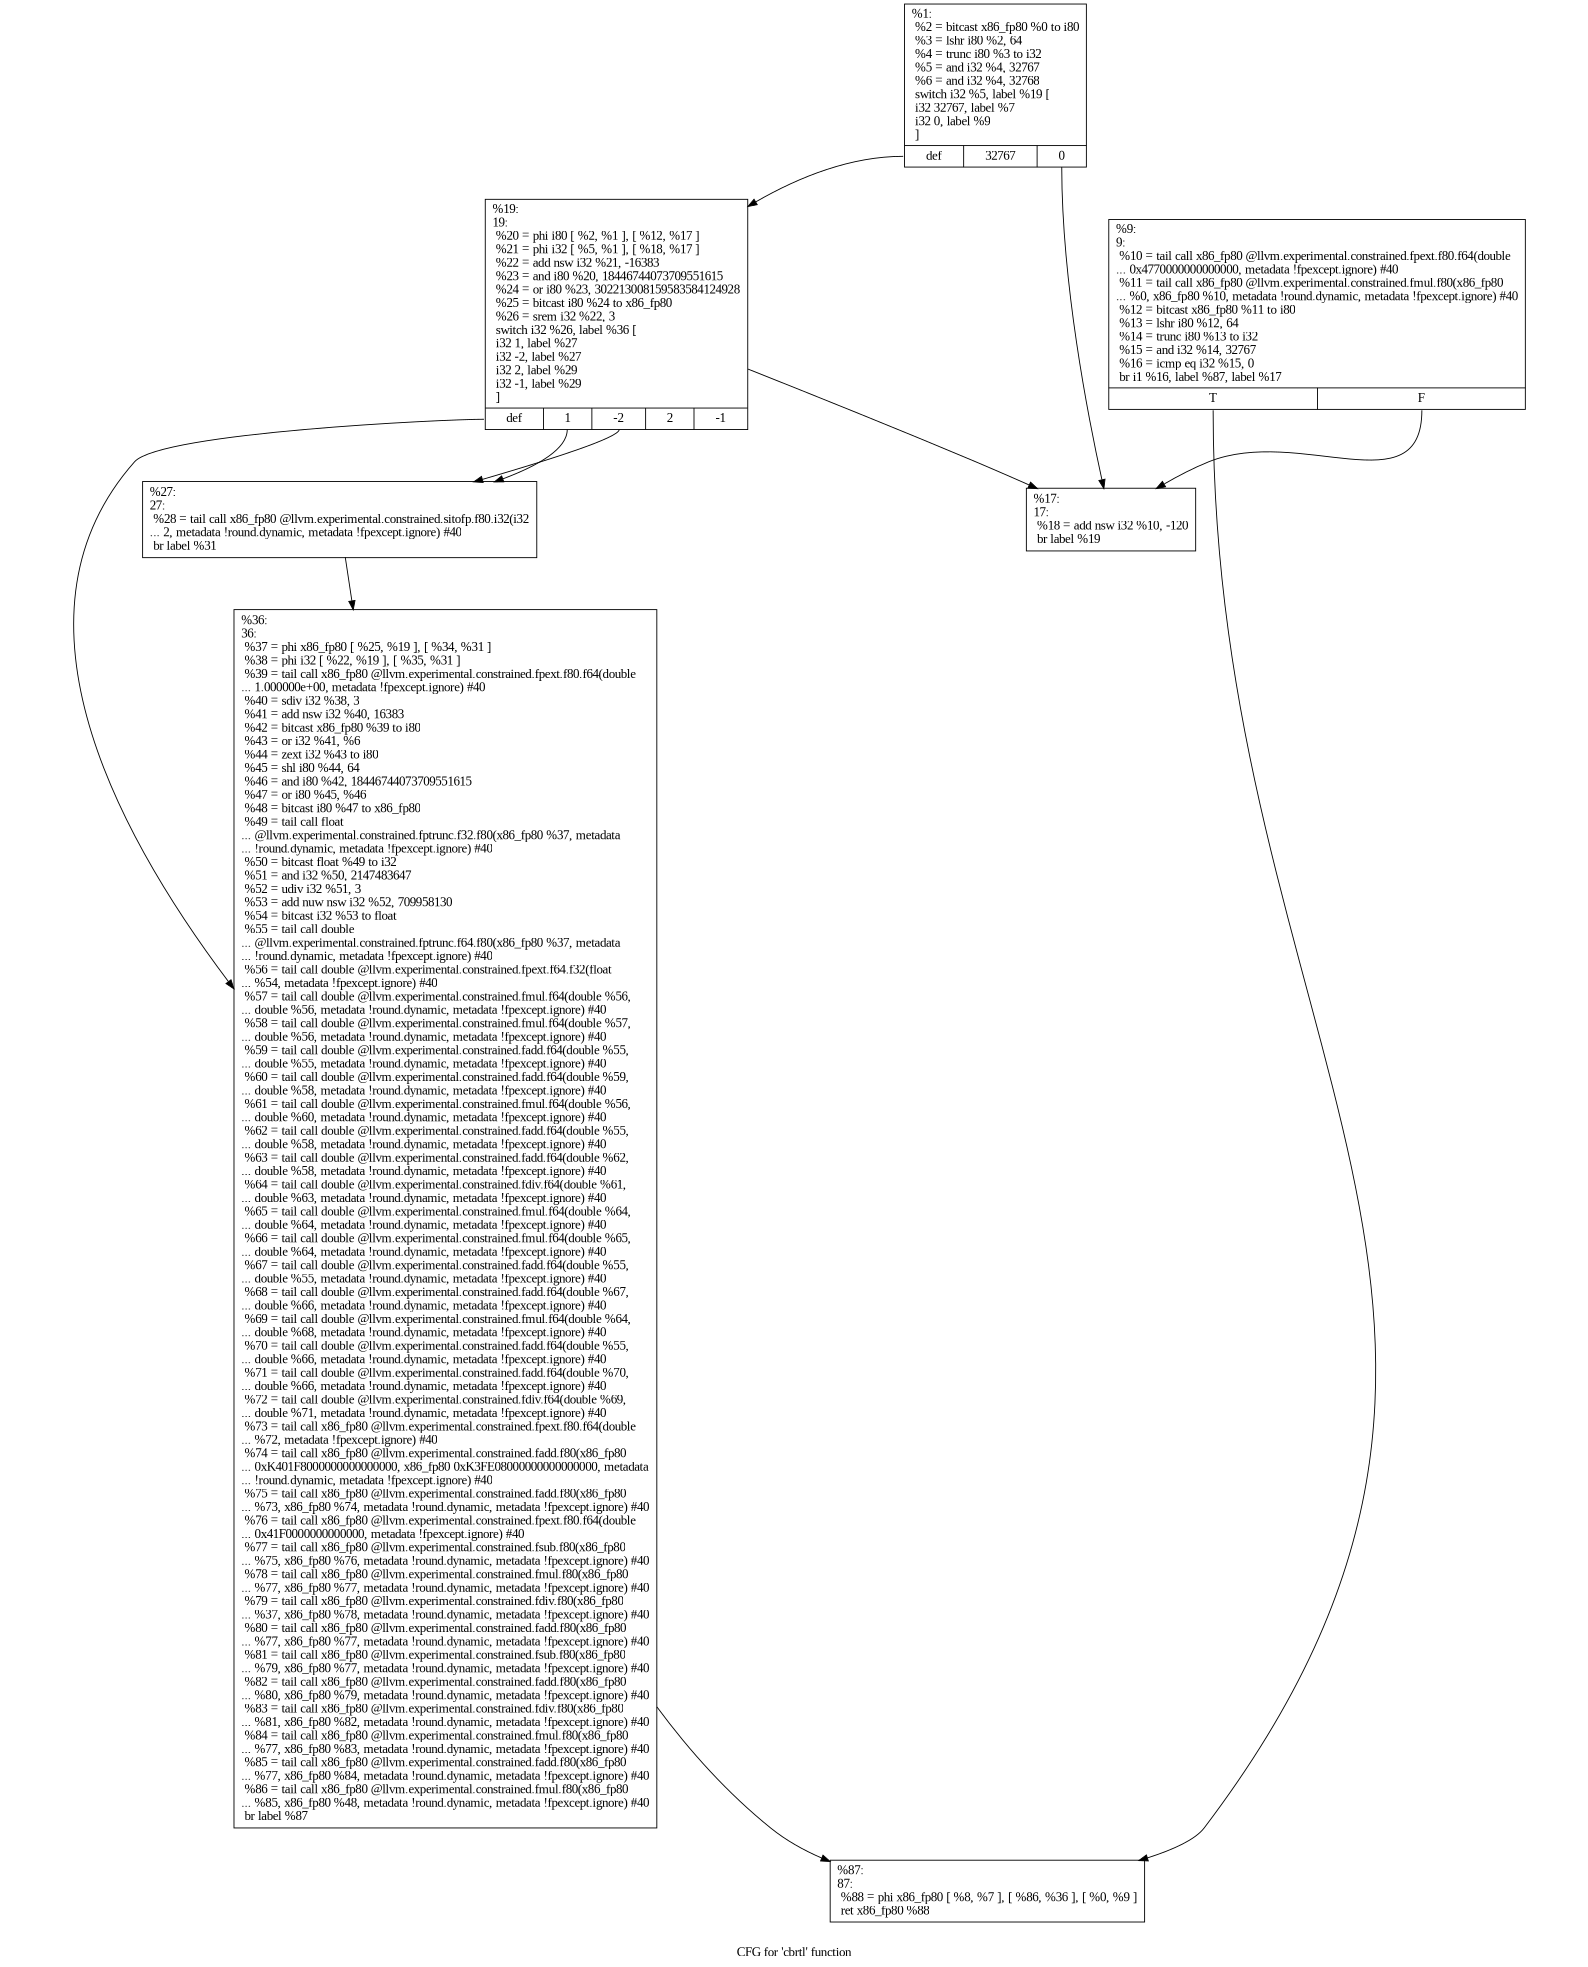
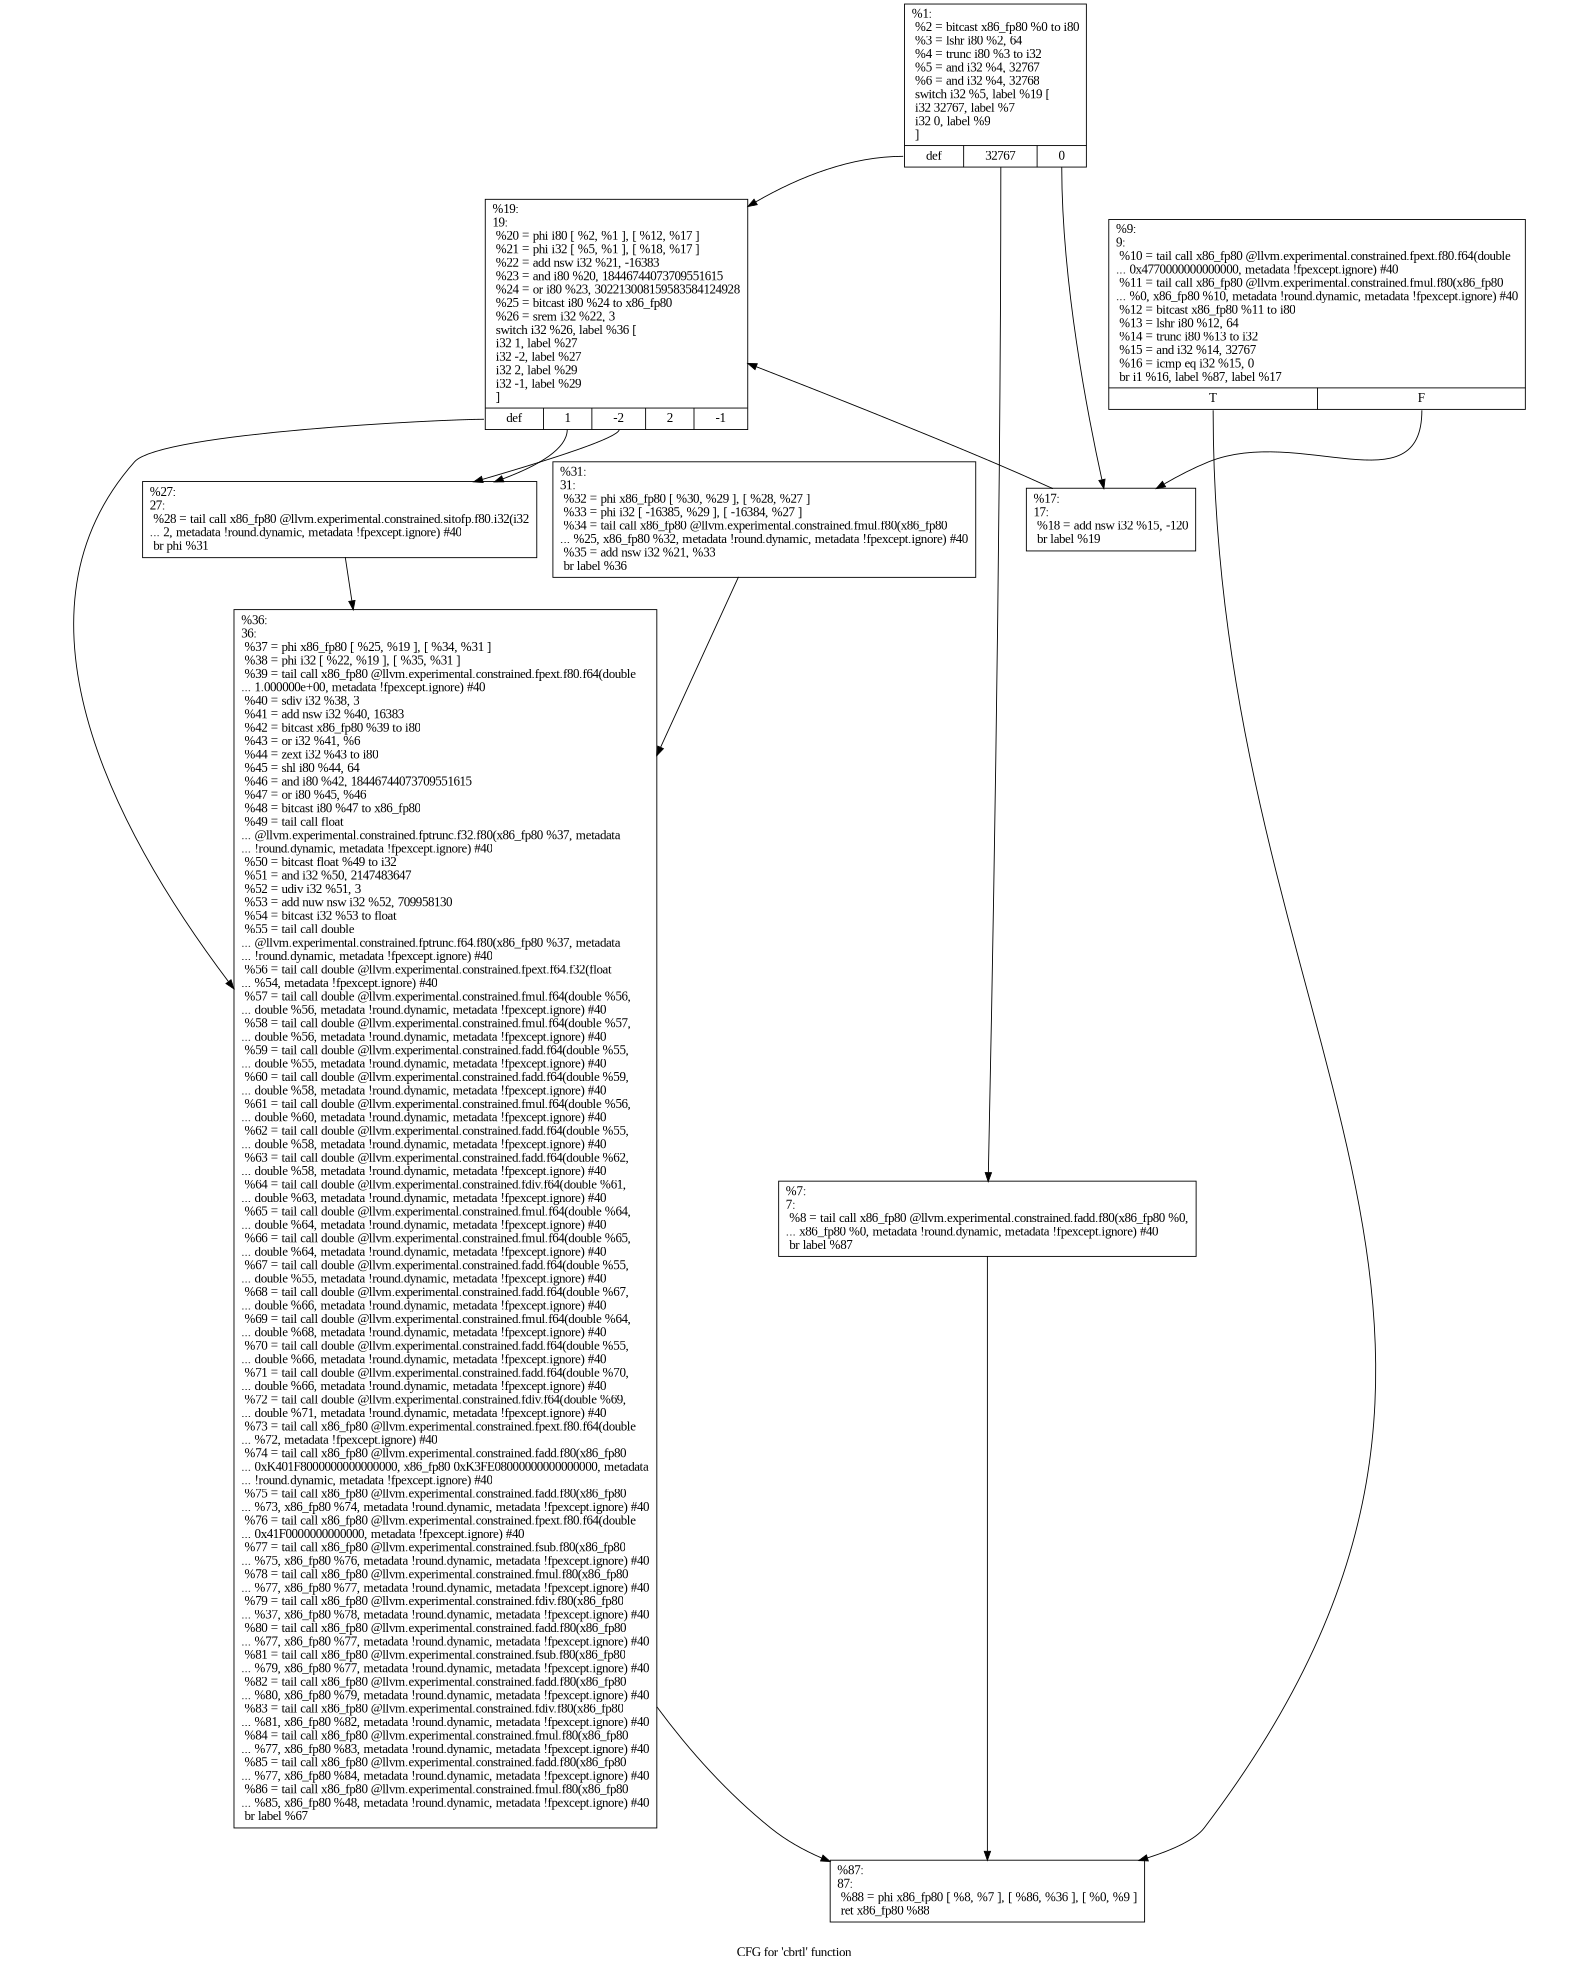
edge "%19:" -> "%17:": reversed
node "%31:": added
node "%17:": text "%18 = add nsw i32 %10, -120" -> "%18 = add nsw i32 %15, -120"
node "%27:": text "br label %31" -> "br phi %31"
node "%7:": added
node "%36:": text "br label %87" -> "br label %67"
